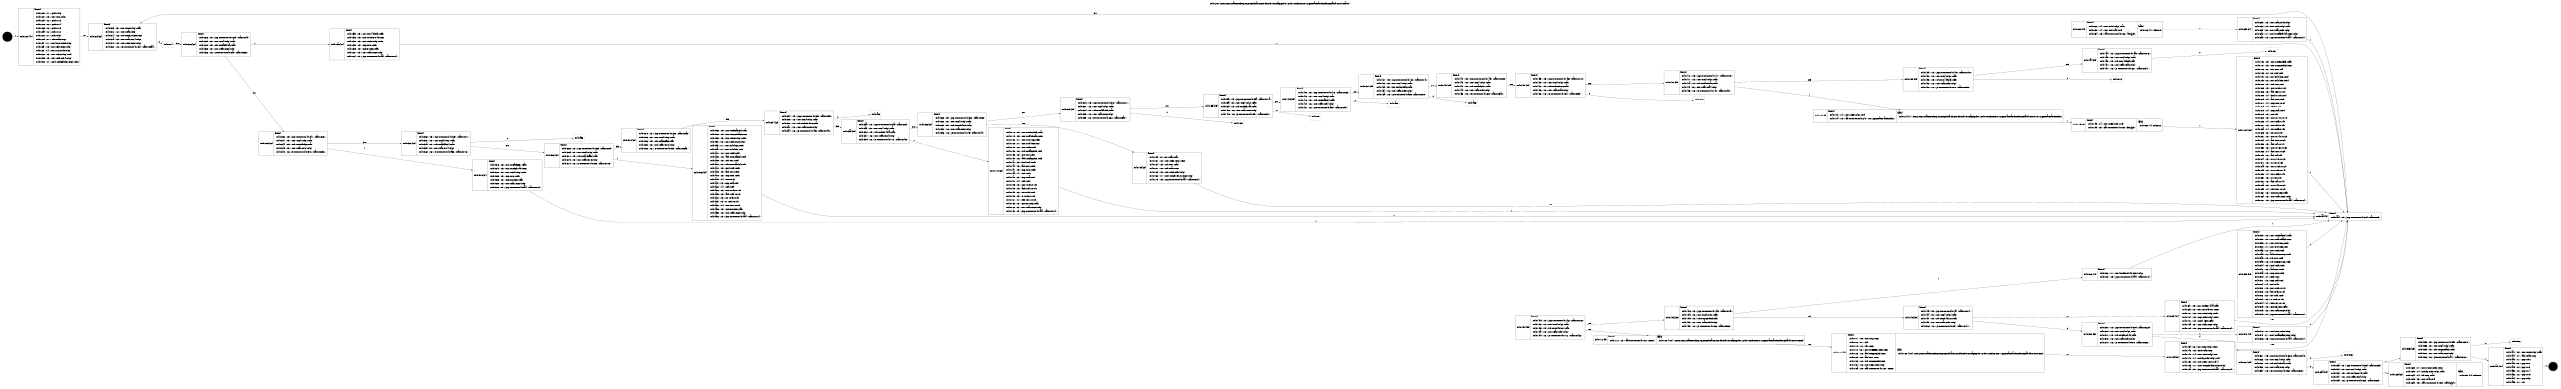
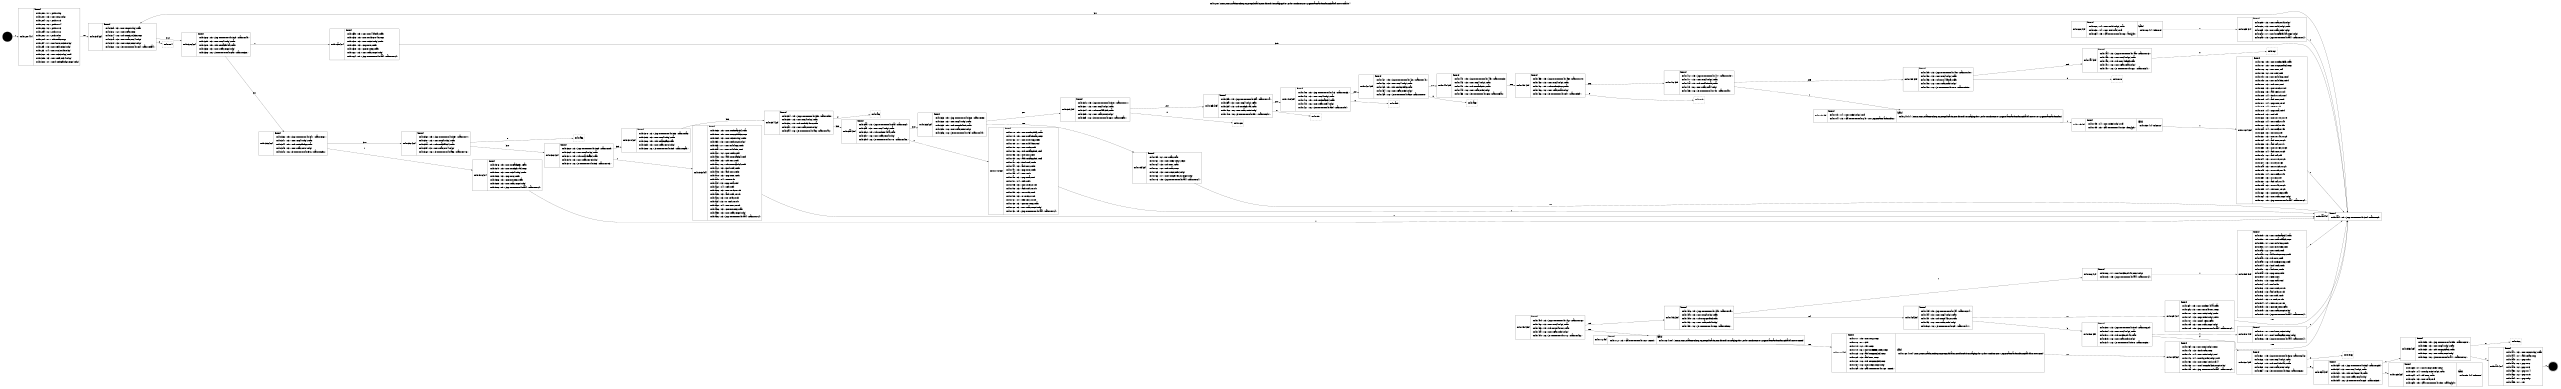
edge "0x401884" -> "0x401326 [22]": now "0x40130f [23]" -> "0x401326 [22]"
edge "0x4016ae [27]" -> "0x401aa4 [5]": label " 1" -> " 309"
edge "0x40186c [12]" -> "0x401aa4 [5]": now "0x40186c [12]" -> "0x40198b [88]"
